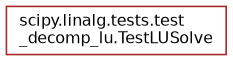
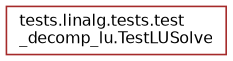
node "scipy.linalg.tests.test _decomp_lu.TestLUSolve": label "scipy.linalg.tests.test _decomp_lu.TestLUSolve" -> "tests.linalg.tests.test _decomp_lu.TestLUSolve"
